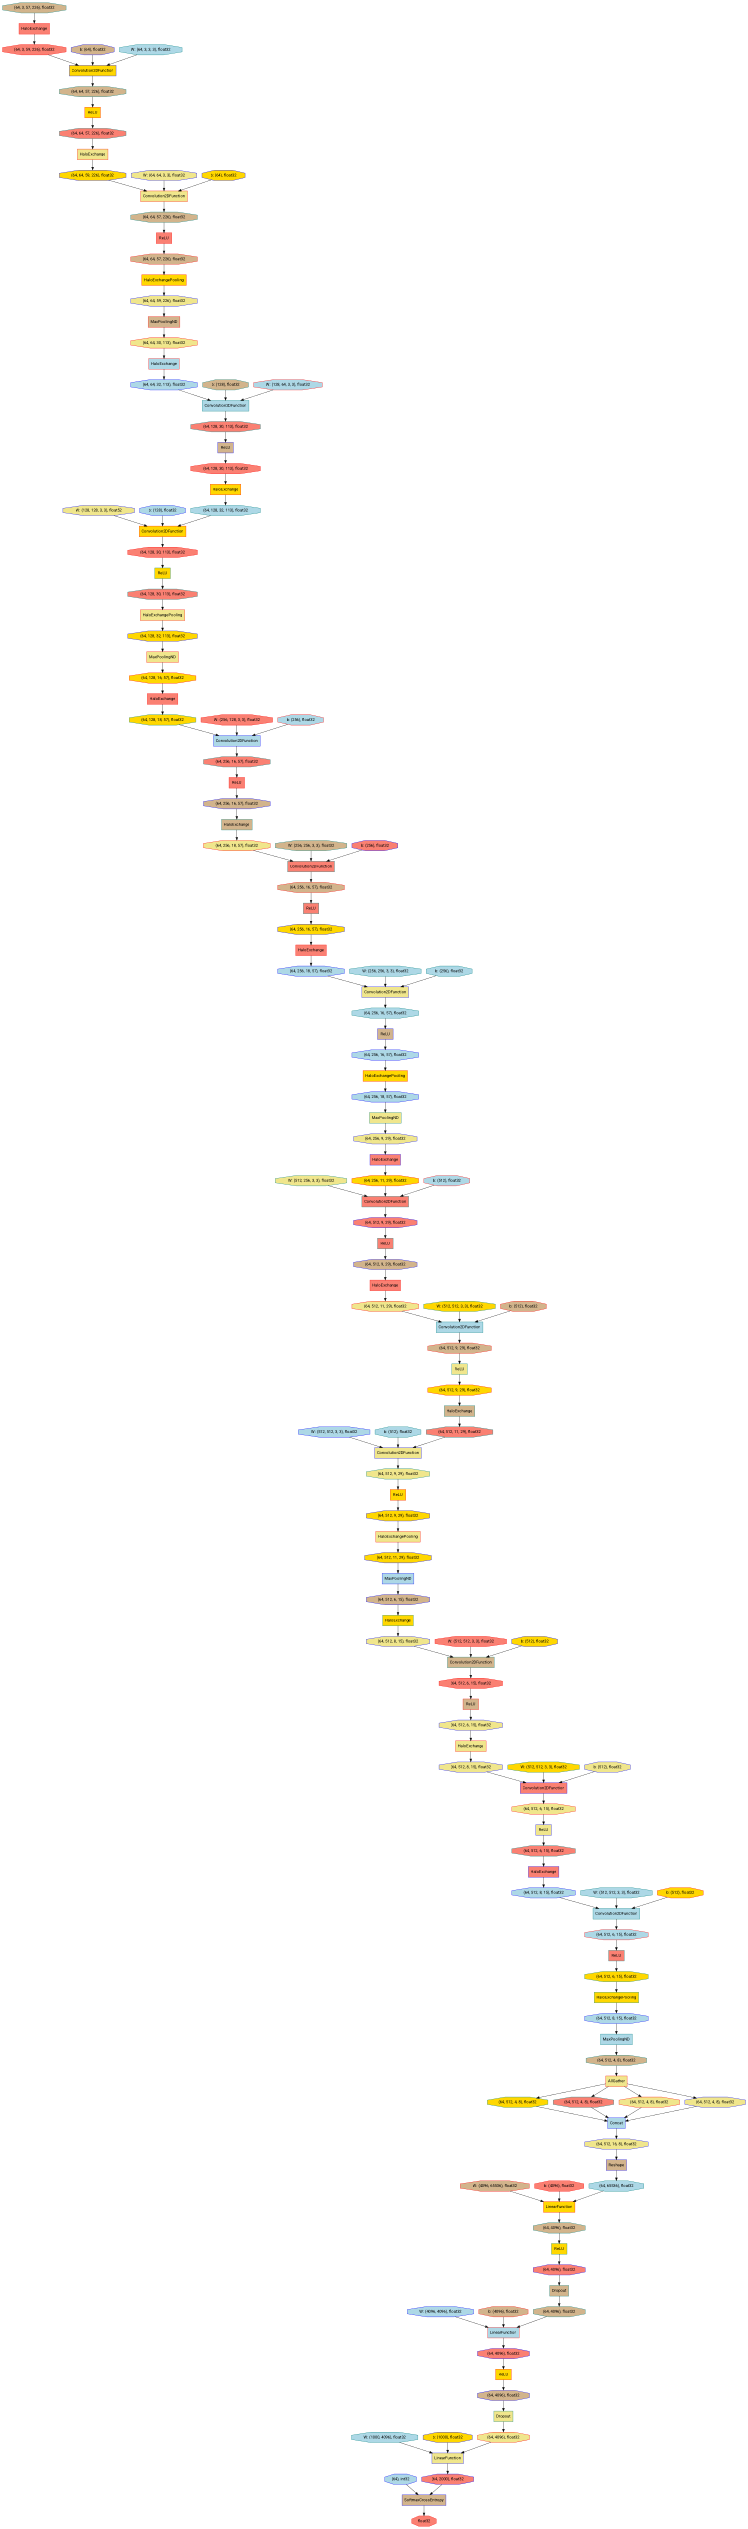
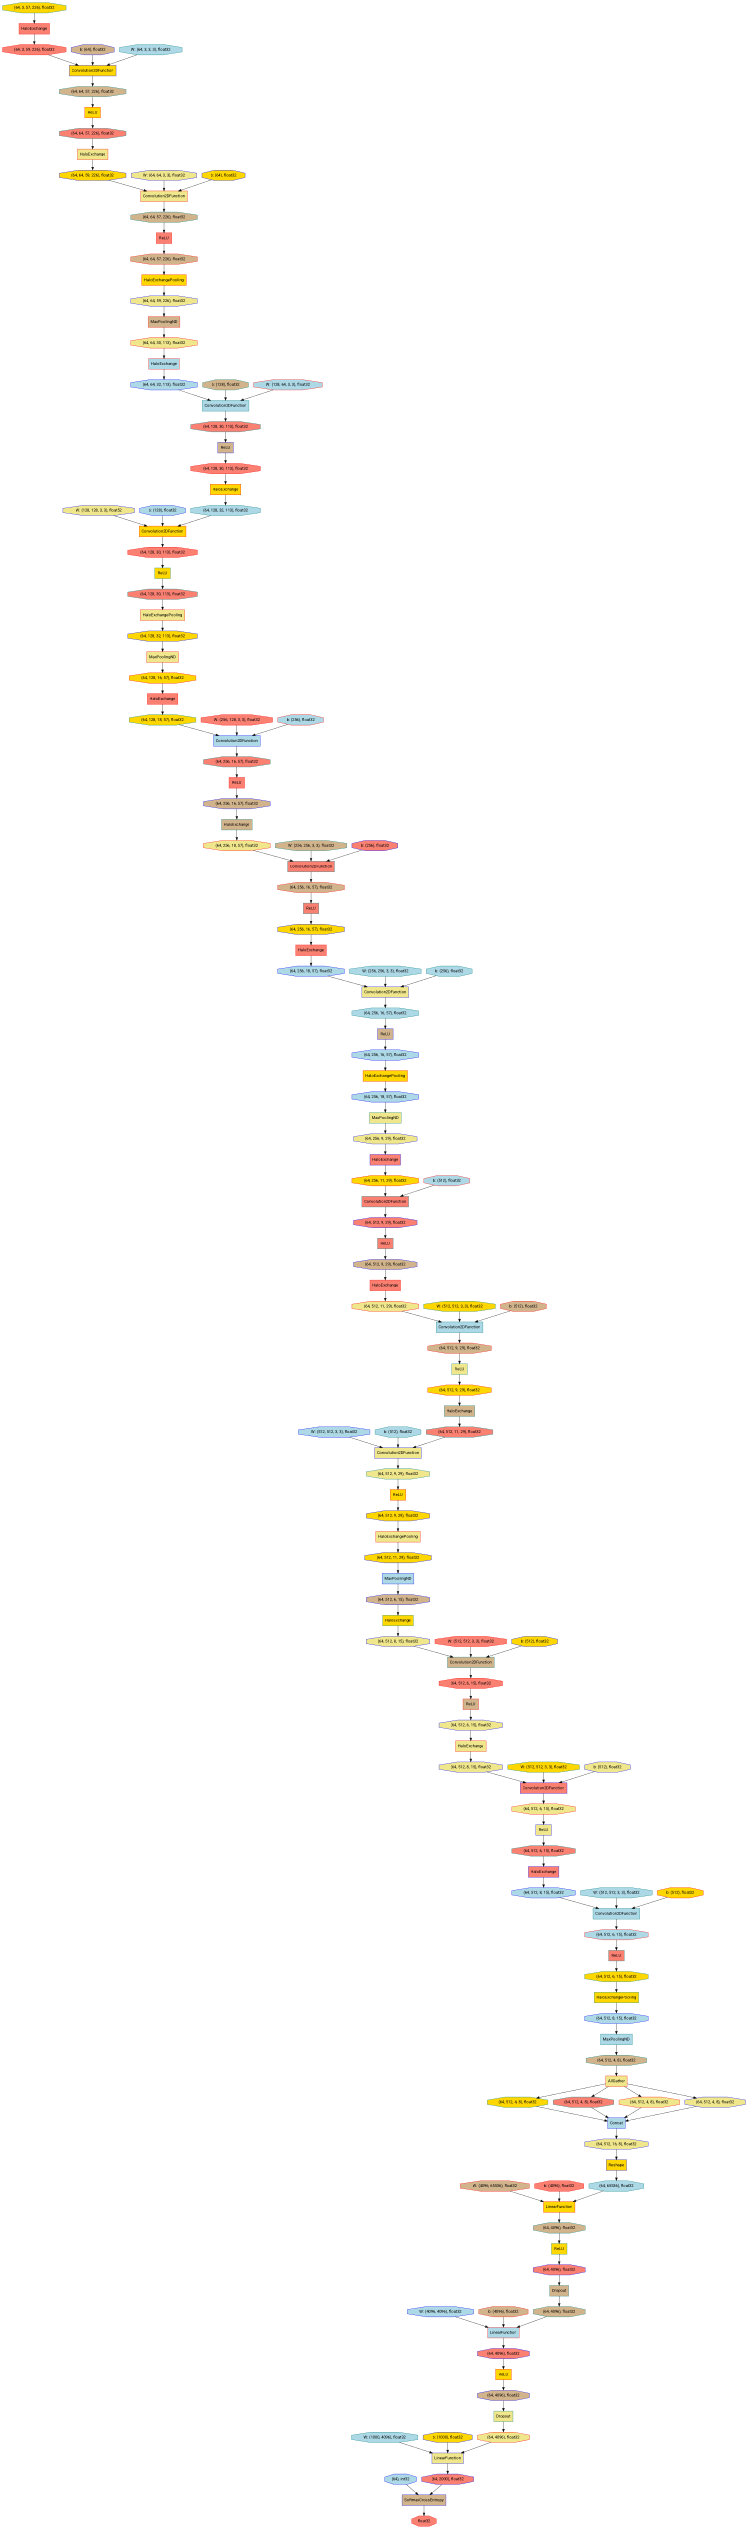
node "(64, 3, 57, 226), float32": fillcolor tan -> gold
node "W: (512, 256, 3, 3), float32": removed
node "Reshape": fillcolor tan -> gold
